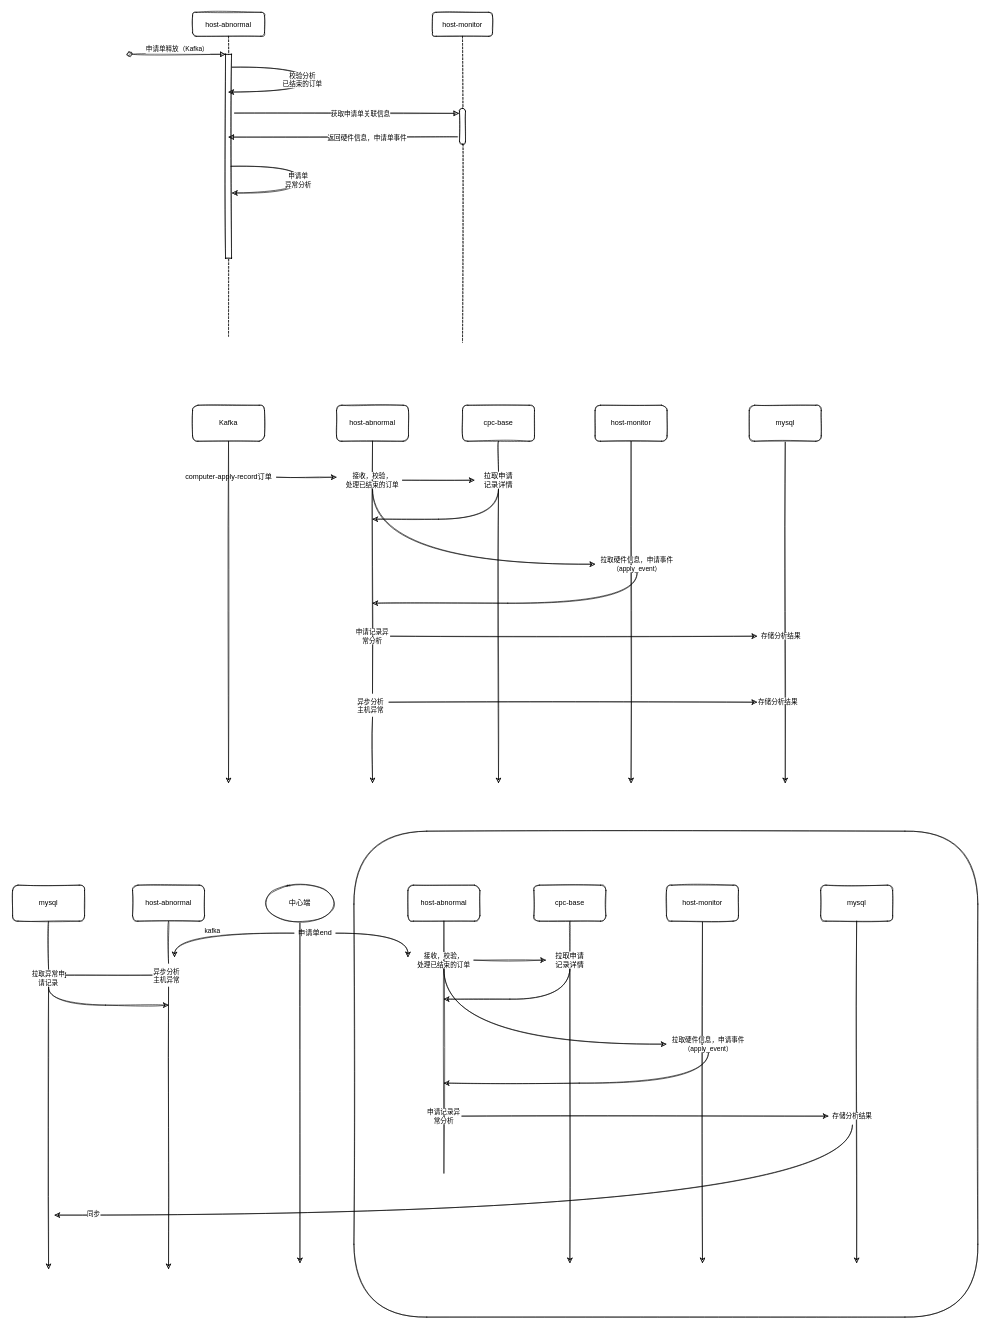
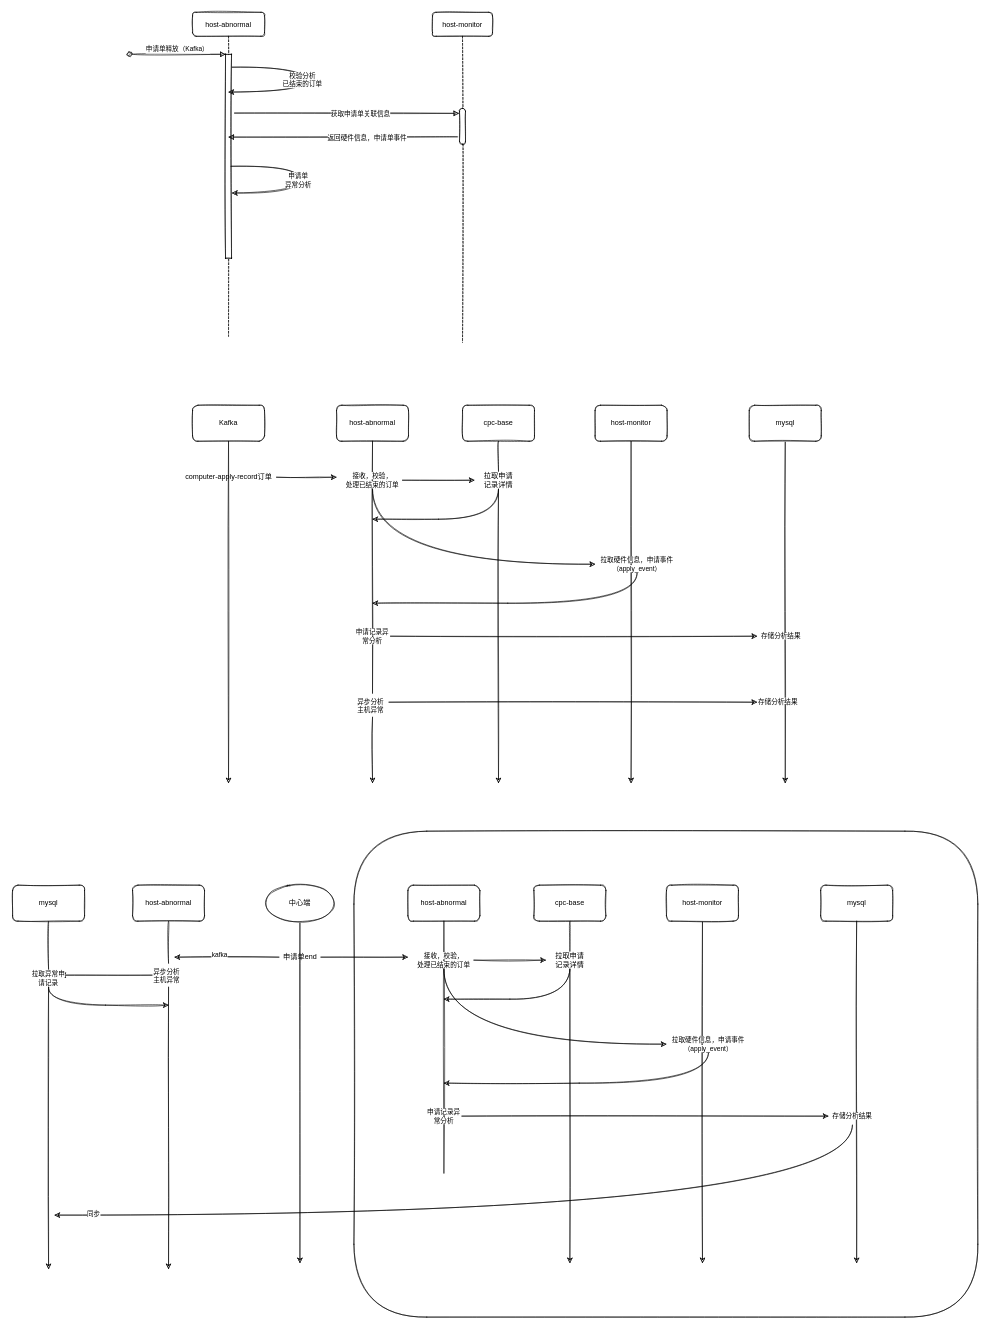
node "申请单end": moved (315, 933) -> (300, 957)
